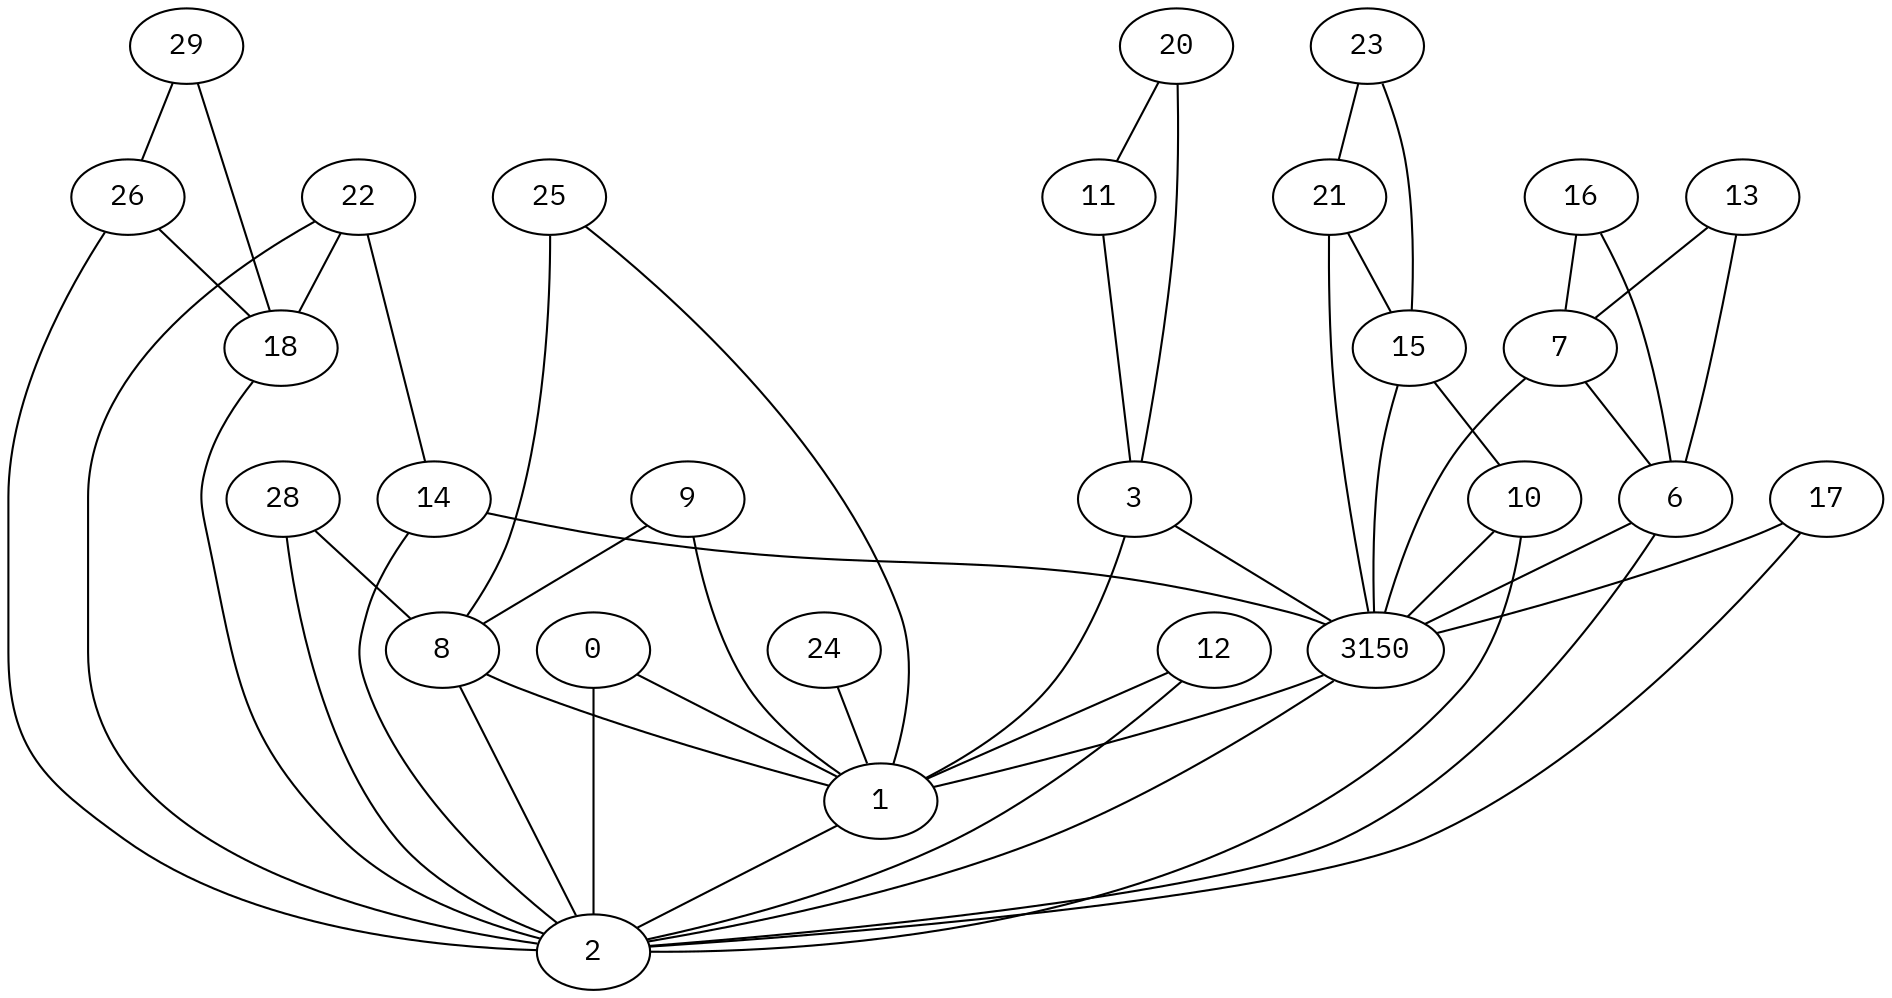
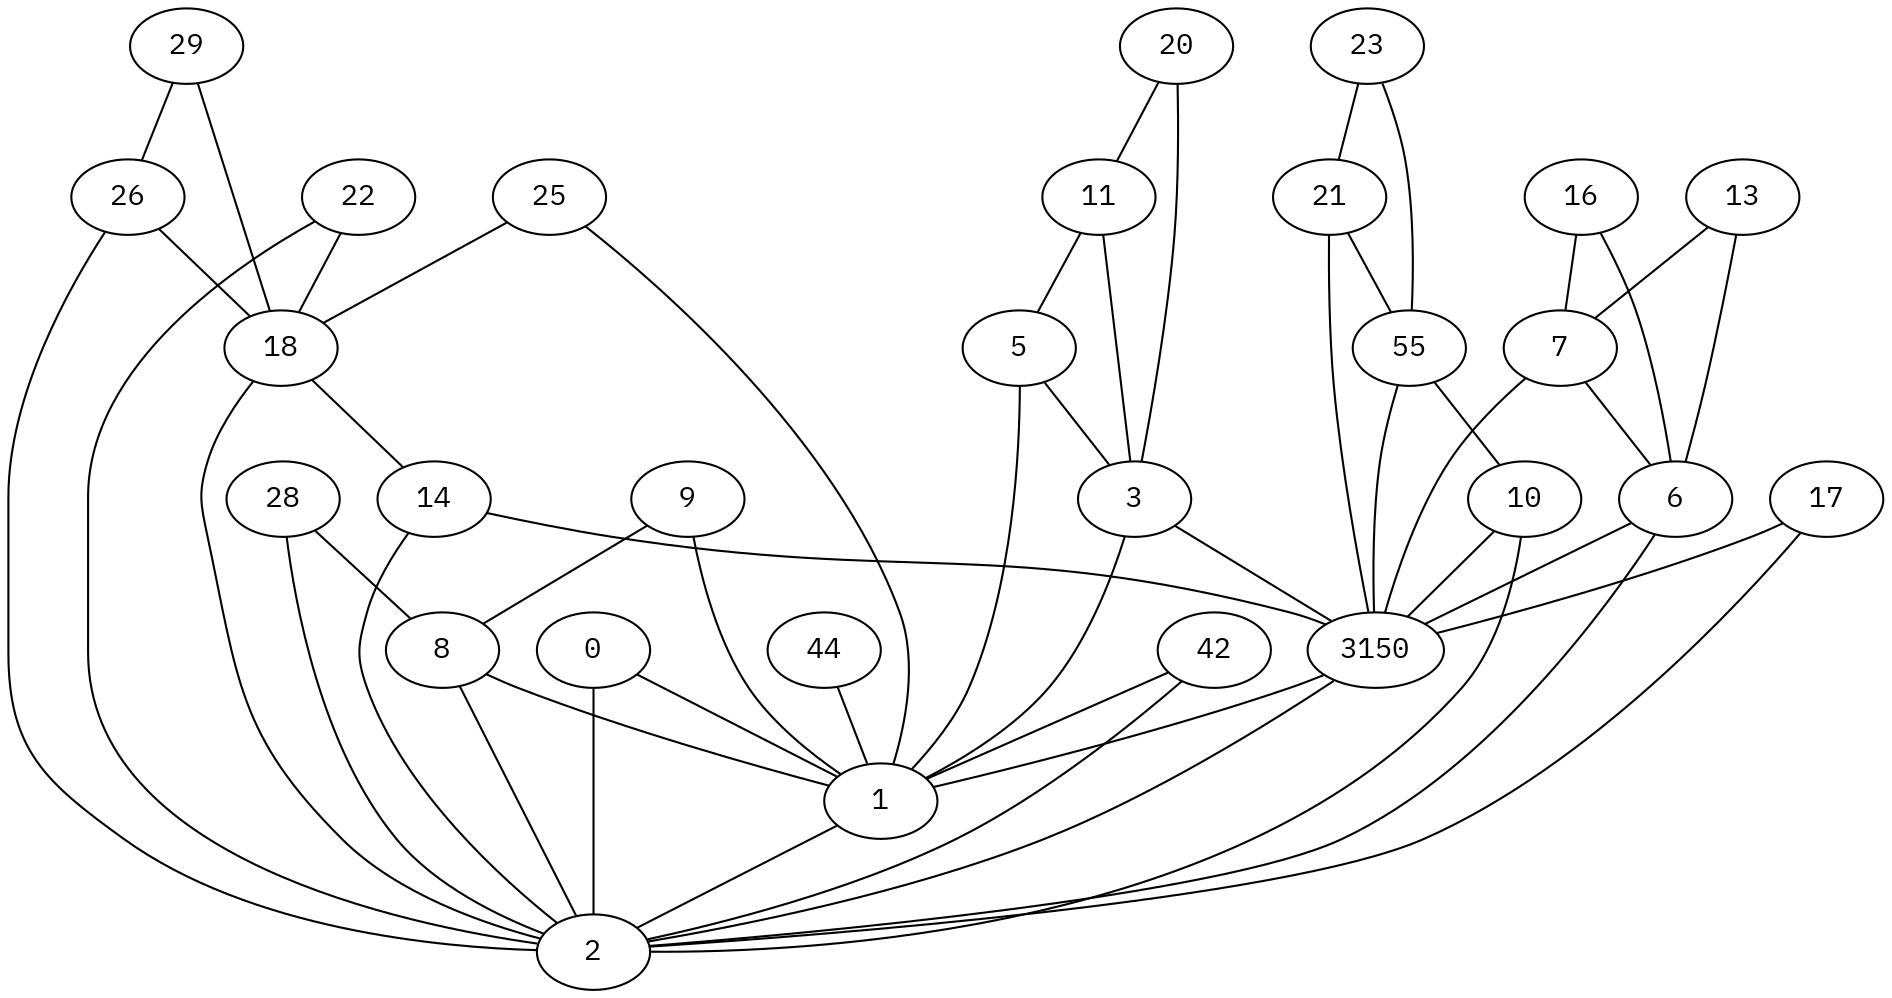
edge "22" -- "14": now "18" -- "14"
node "5": added
node "15": label "15" -> "55"
edge "25" -- "8": now "25" -- "18"
node "24": label "24" -> "44"
node "12": label "12" -> "42"
